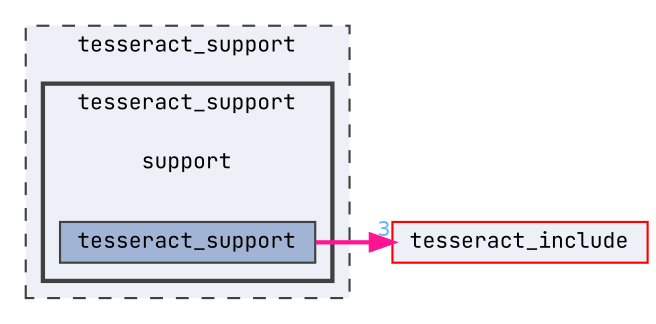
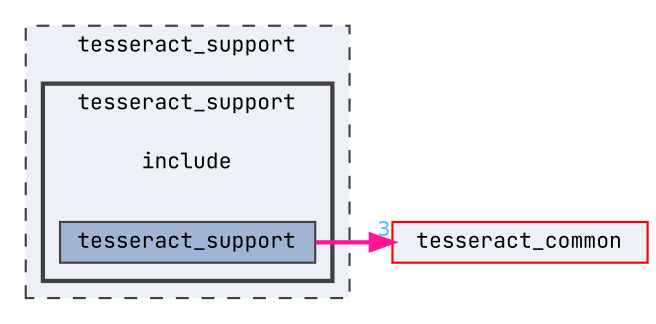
node "support": label "support" -> "include"
node "tesseract_include": label "tesseract_include" -> "tesseract_common"
